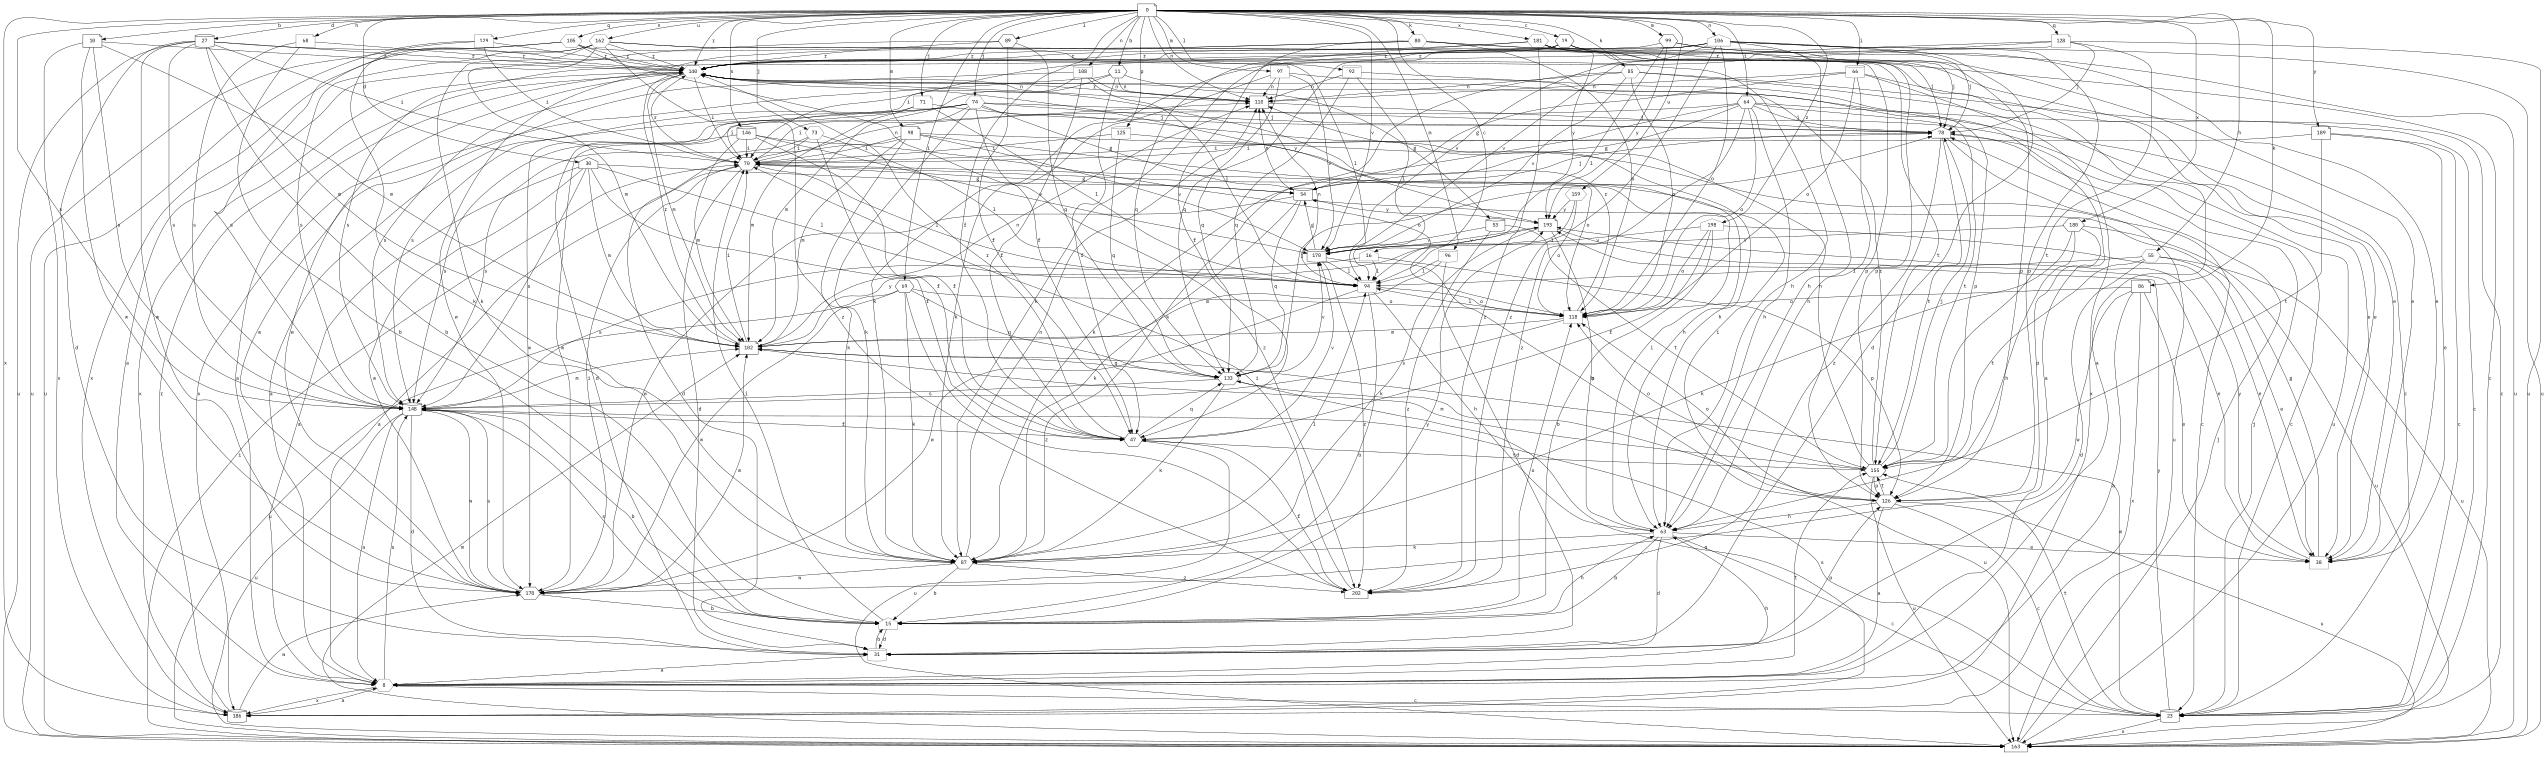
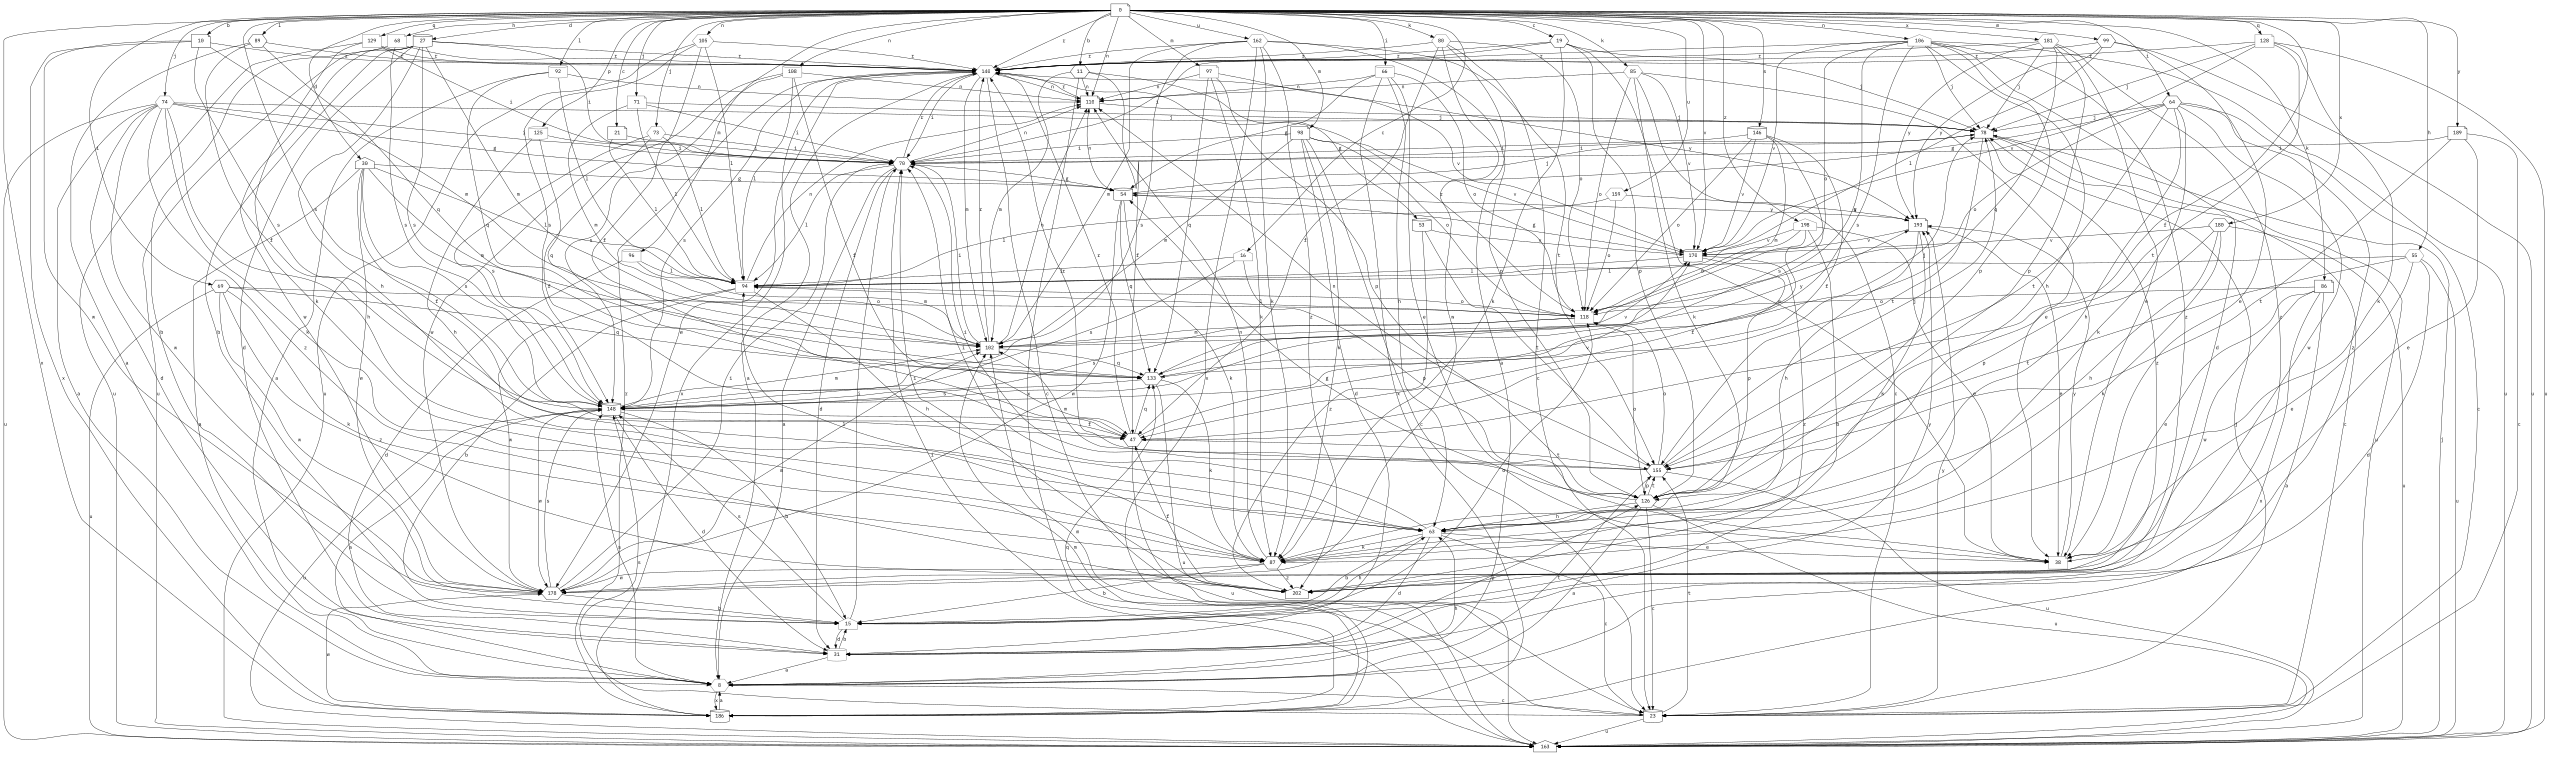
node "21": added
